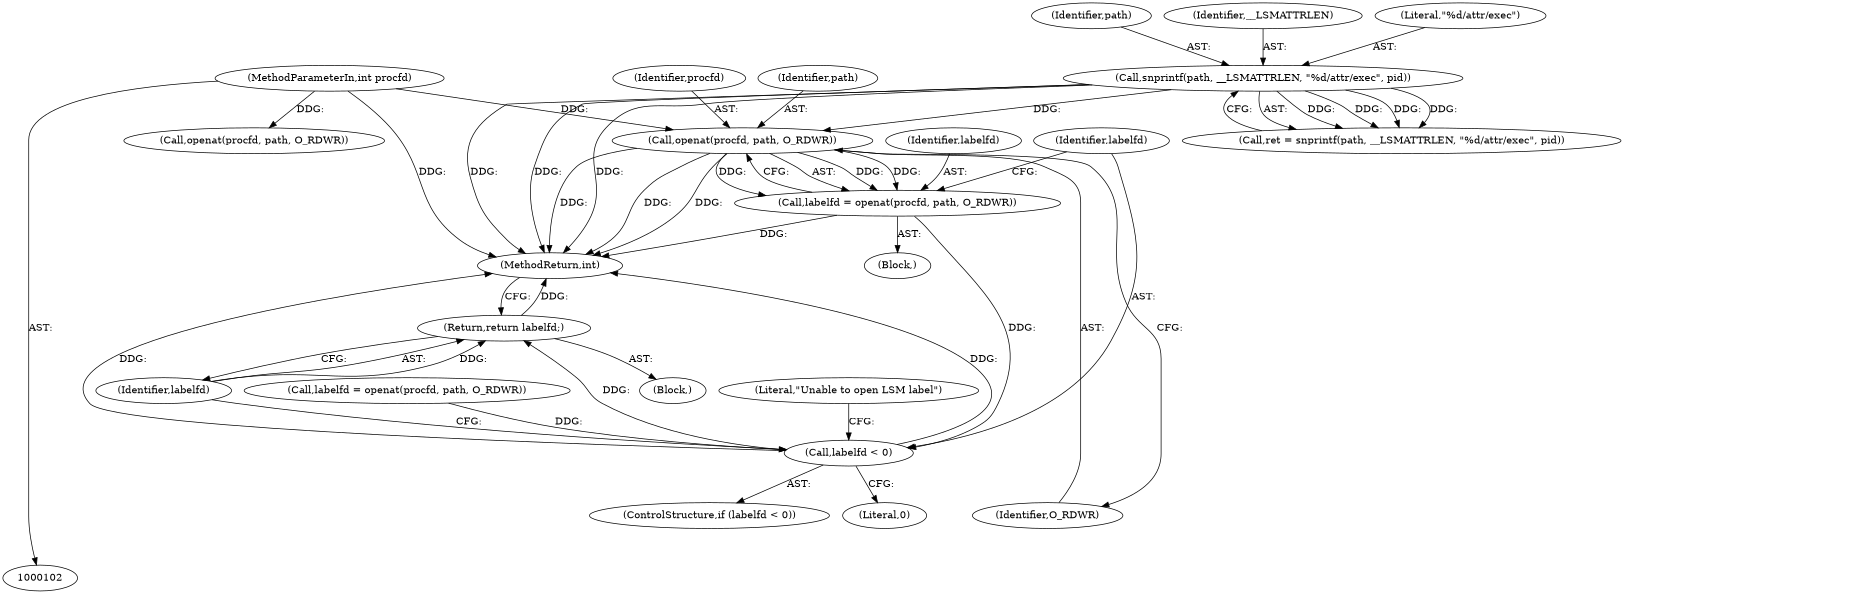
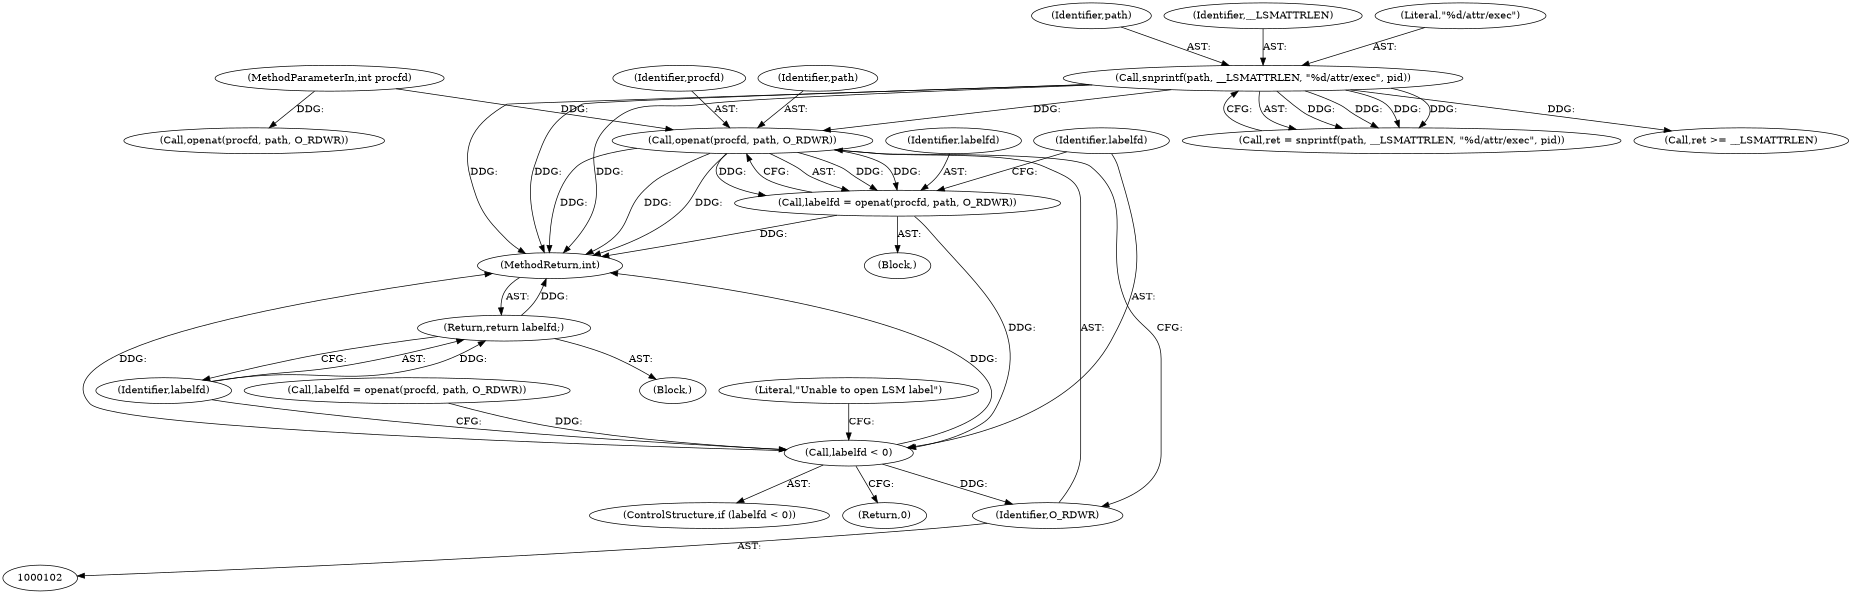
node "(Call,ret >= __LSMATTRLEN)": added
edge "(MethodParameterIn,int procfd)" -> "(MethodReturn,int)": removed, label "DDG:"
edge "(MethodParameterIn,int procfd)" -> "1000102": now "(Identifier,O_RDWR)" -> "1000102"
edge "(MethodReturn,int)" -> "(Return,return labelfd;)": label "CFG: " -> "AST: "
edge "(Call,labelfd < 0)" -> "(Return,return labelfd;)": now "(Call,labelfd < 0)" -> "(Identifier,O_RDWR)"
node "(Literal,0)": label "(Literal,0)" -> "(Return,0)"
